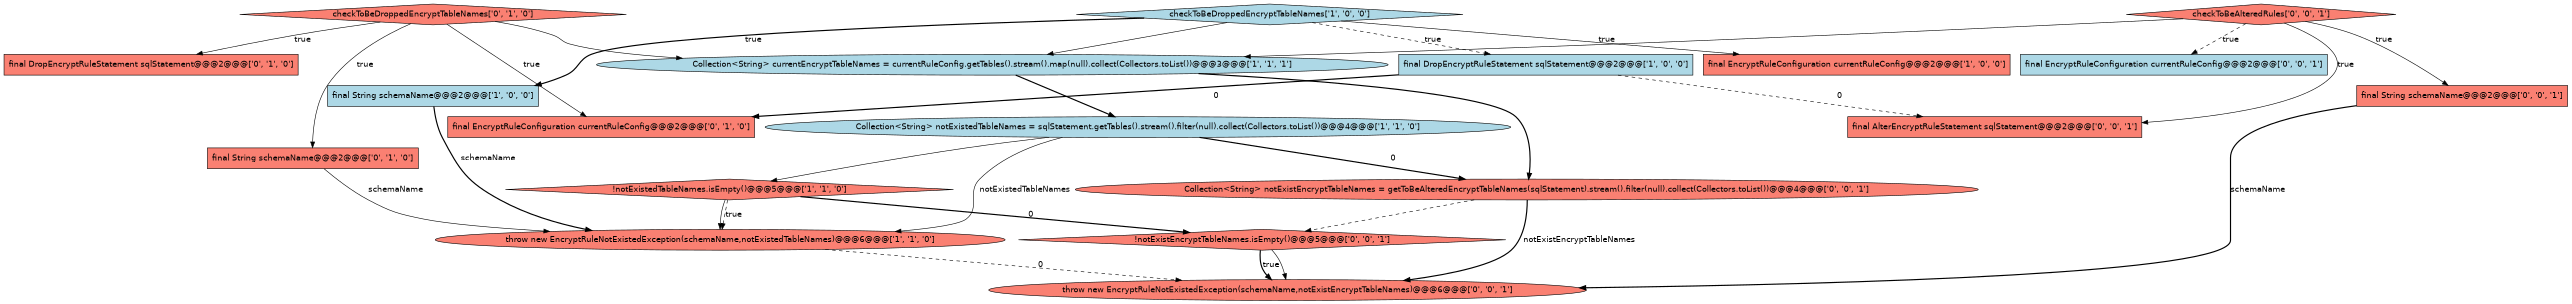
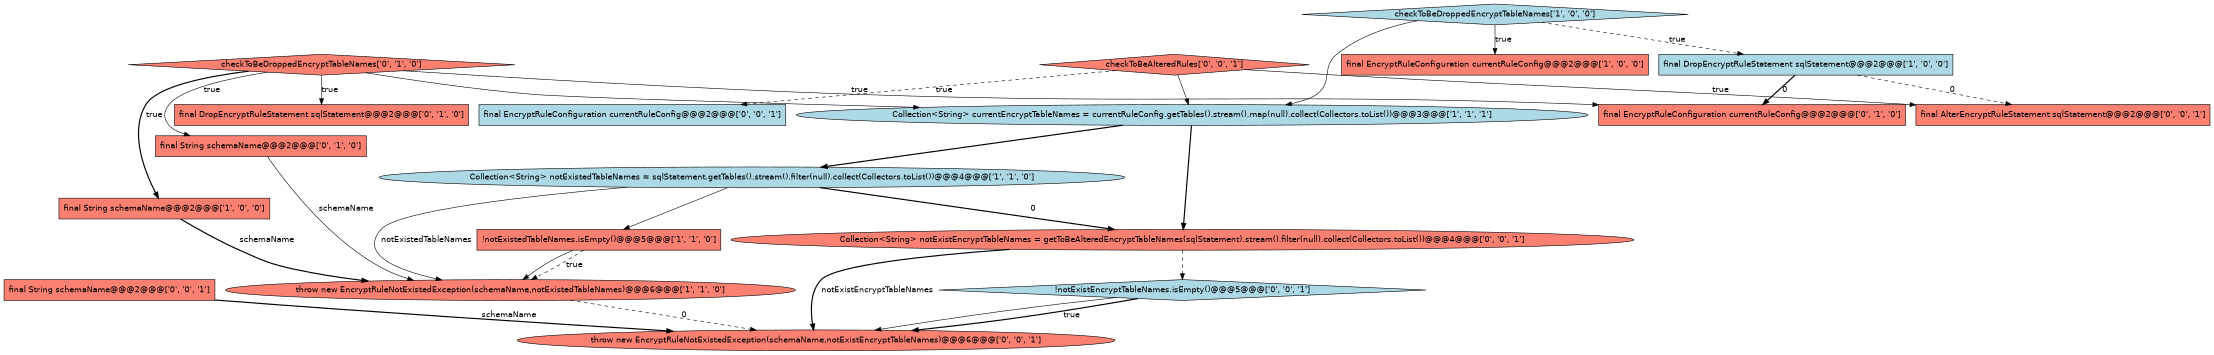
edge "checkToBeDroppedEncryptTableNames['1', '0', '0']" -> "final String schemaName@@@2@@@['1', '0', '0']": now "checkToBeDroppedEncryptTableNames['0', '1', '0']" -> "final String schemaName@@@2@@@['1', '0', '0']"
edge "checkToBeAlteredRules['0', '0', '1']" -> "final String schemaName@@@2@@@['0', '0', '1']": removed, label "true"
node "final String schemaName@@@2@@@['1', '0', '0']": fillcolor lightblue -> salmon
node "!notExistedTableNames.isEmpty()@@@5@@@['1', '1', '0']": shape diamond -> box
edge "!notExistedTableNames.isEmpty()@@@5@@@['1', '1', '0']" -> "!notExistEncryptTableNames.isEmpty()@@@5@@@['0', '0', '1']": removed, label "0"
node "!notExistEncryptTableNames.isEmpty()@@@5@@@['0', '0', '1']": fillcolor salmon -> lightblue
